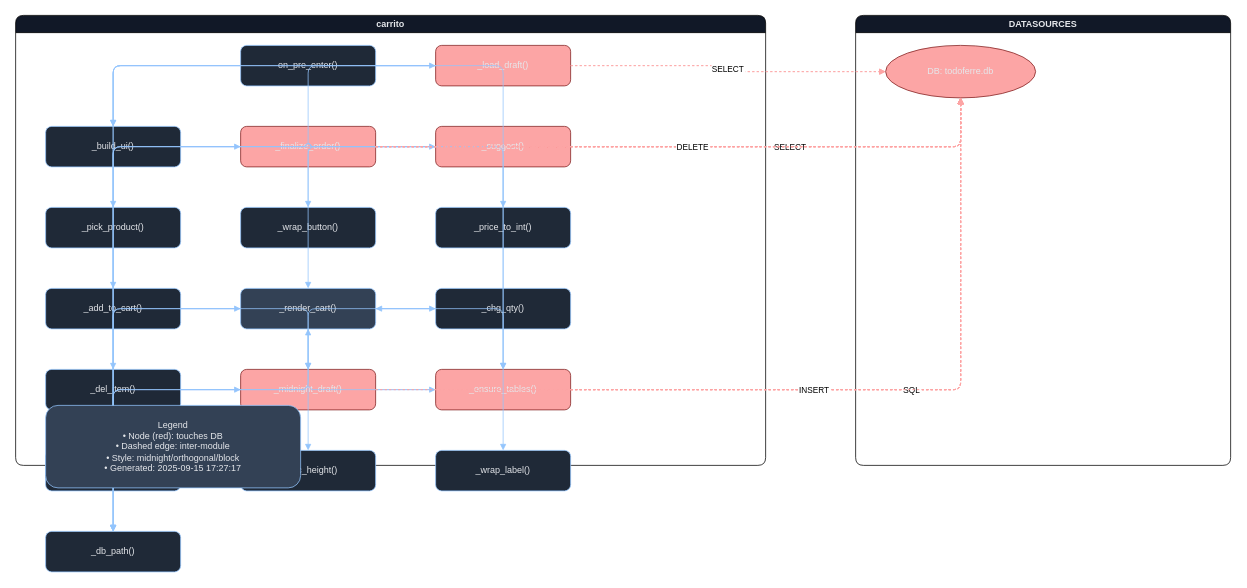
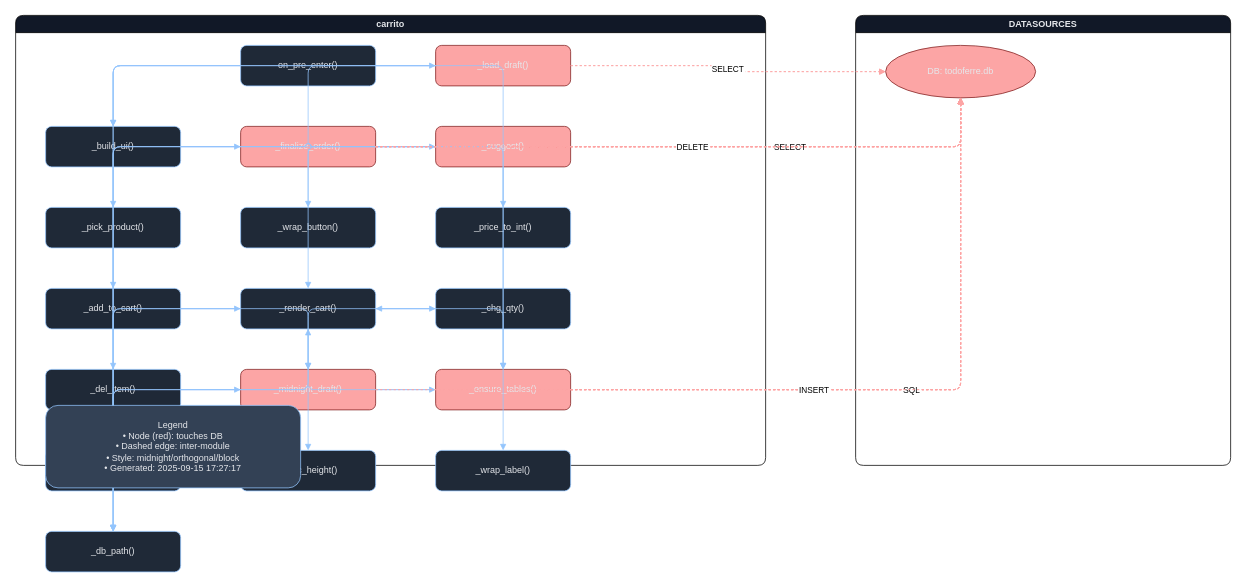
node "_render_cart()": fillcolor #334155 -> #1f2937
